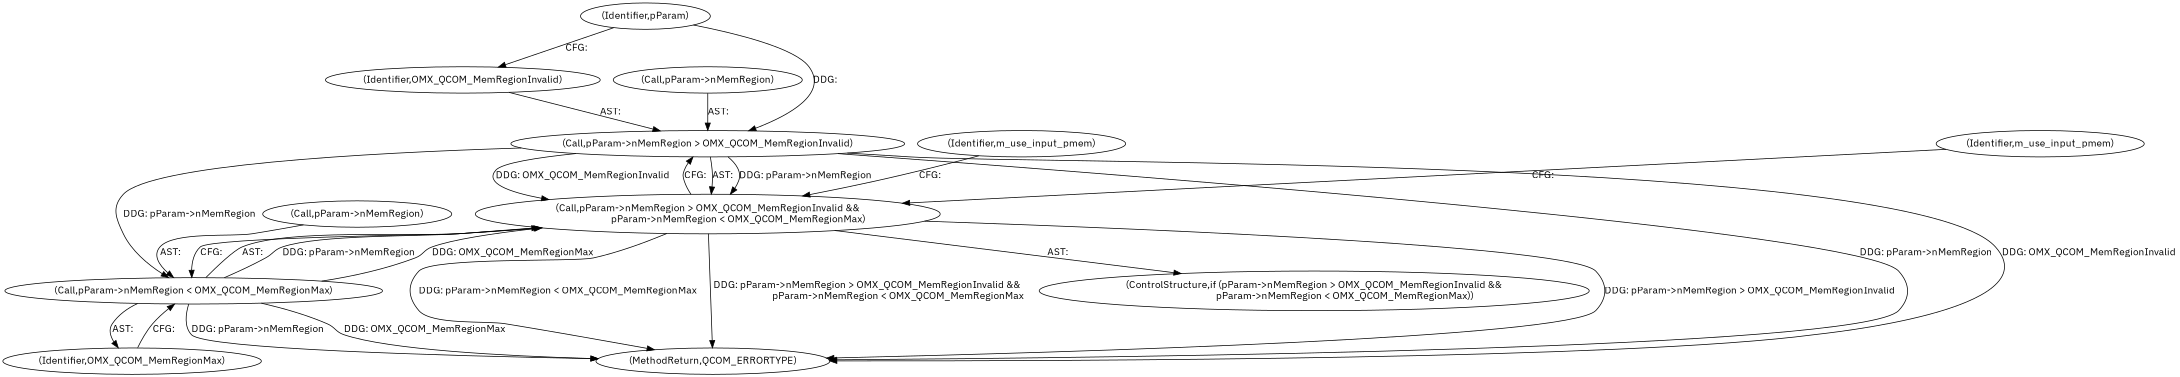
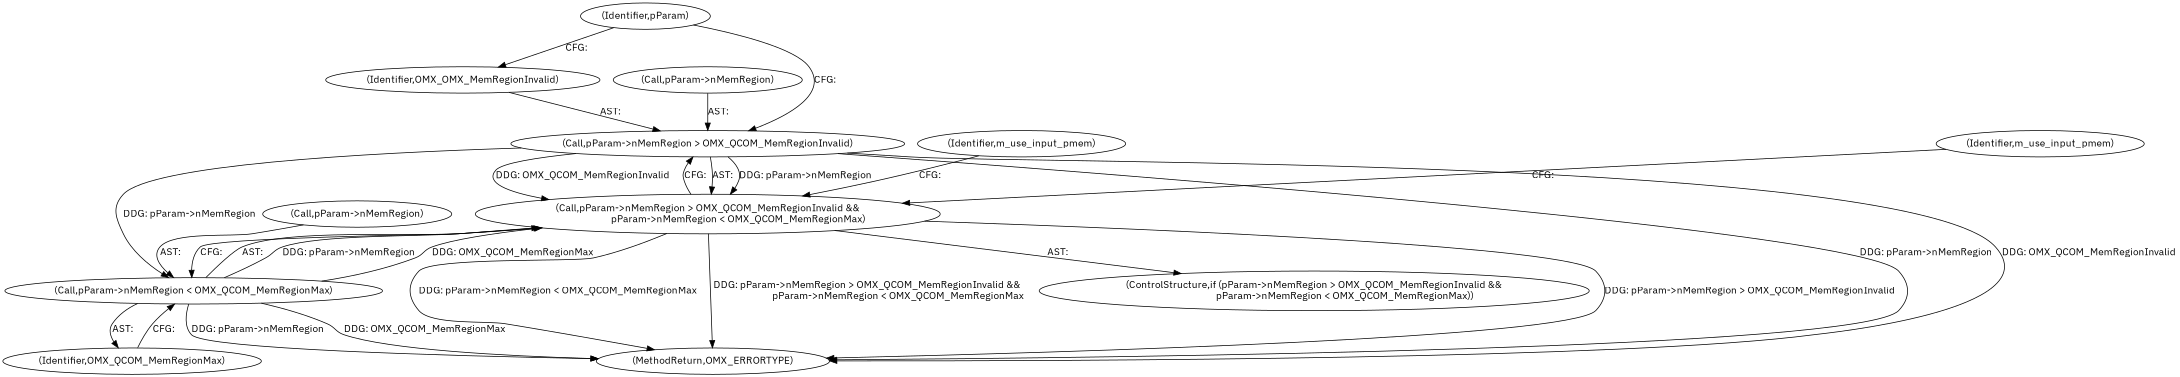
node "(Identifier,OMX_QCOM_MemRegionInvalid)": label "(Identifier,OMX_QCOM_MemRegionInvalid)" -> "(Identifier,OMX_OMX_MemRegionInvalid)"
edge "(Identifier,pParam)" -> "(Call,pParam->nMemRegion > OMX_QCOM_MemRegionInvalid)": label "DDG: " -> "CFG: "
node "(MethodReturn,QCOM_ERRORTYPE)": label "(MethodReturn,QCOM_ERRORTYPE)" -> "(MethodReturn,OMX_ERRORTYPE)"
